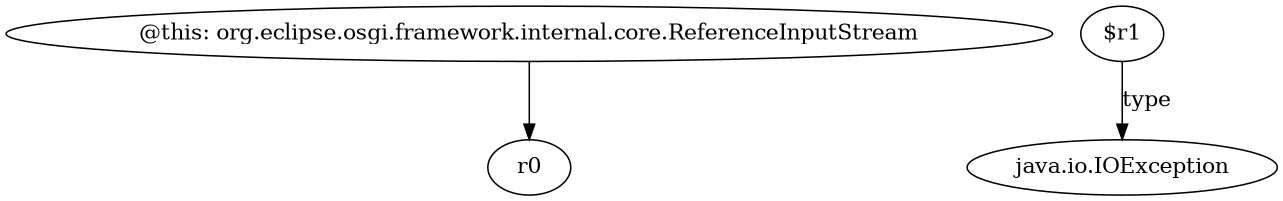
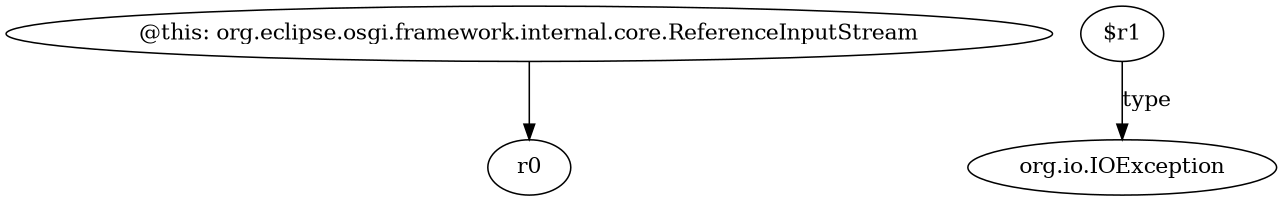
node "java.io.IOException": label "java.io.IOException" -> "org.io.IOException"
